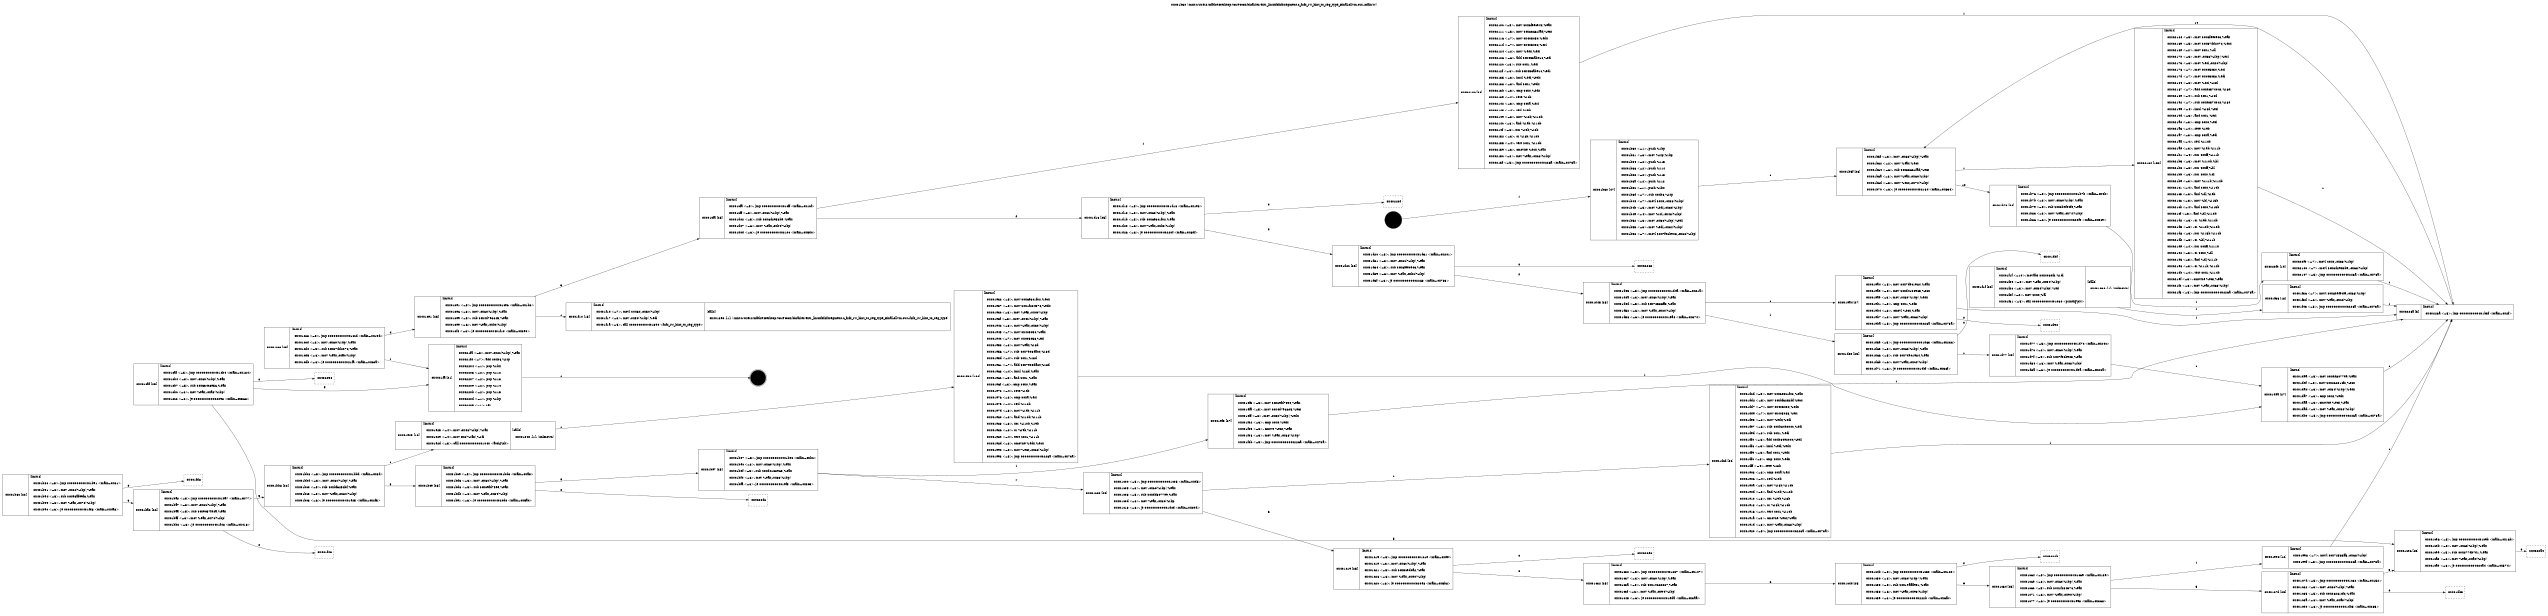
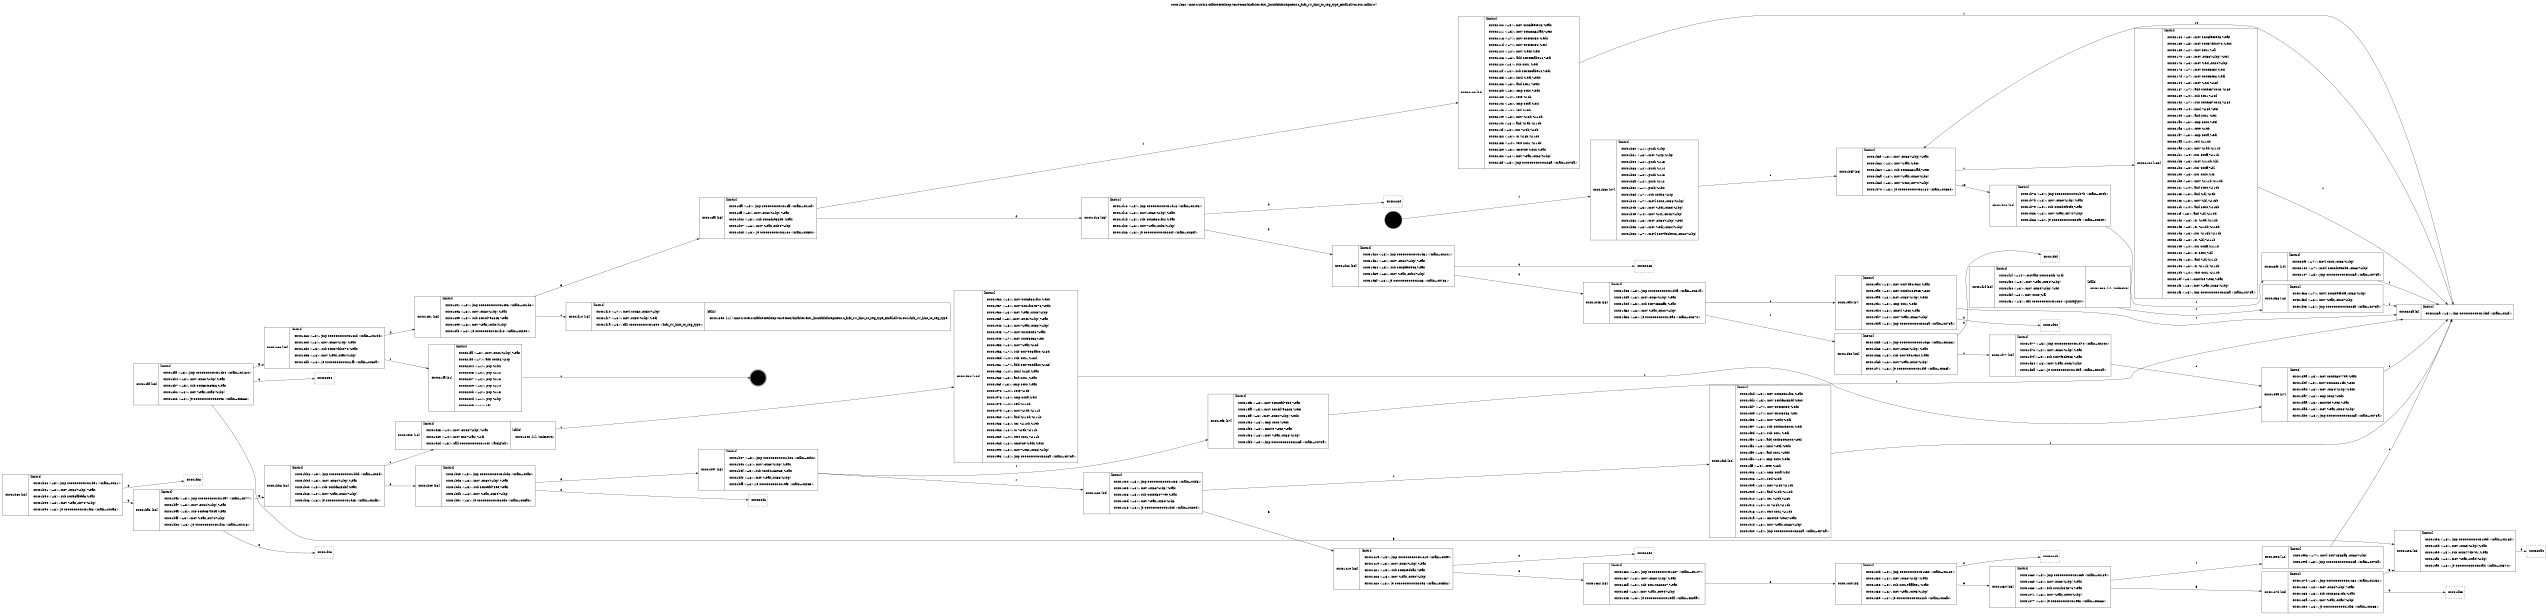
edge "0x401caf [25]" -> "0x4021fa [21]": now "0x401caf [25]" -> "0x401cc8 [25]"
